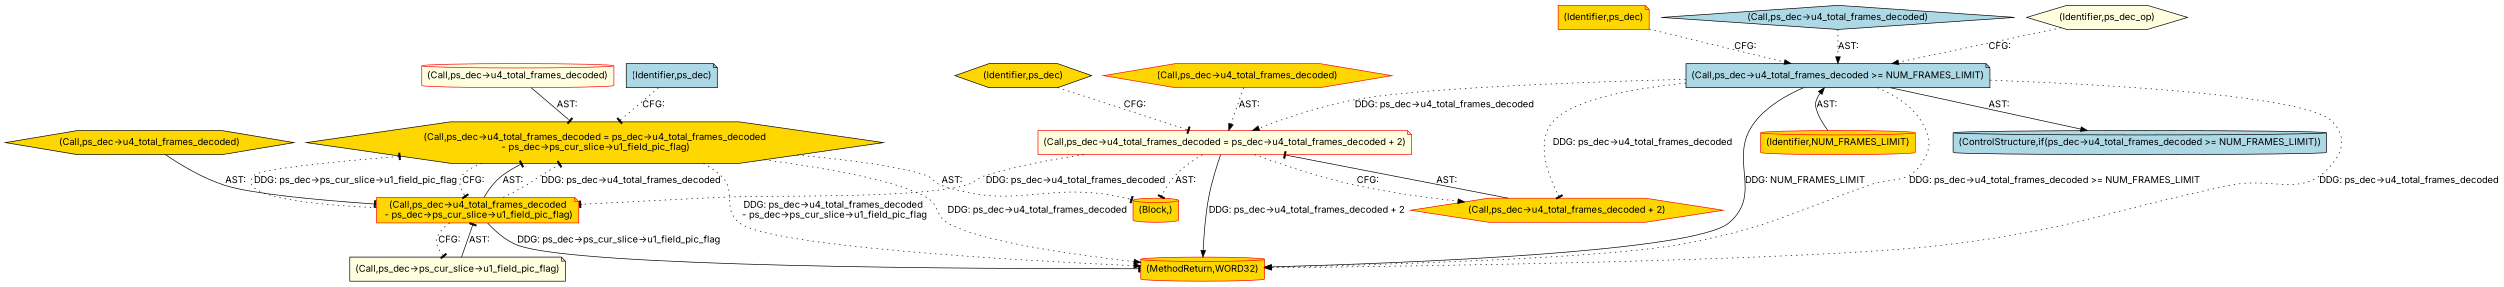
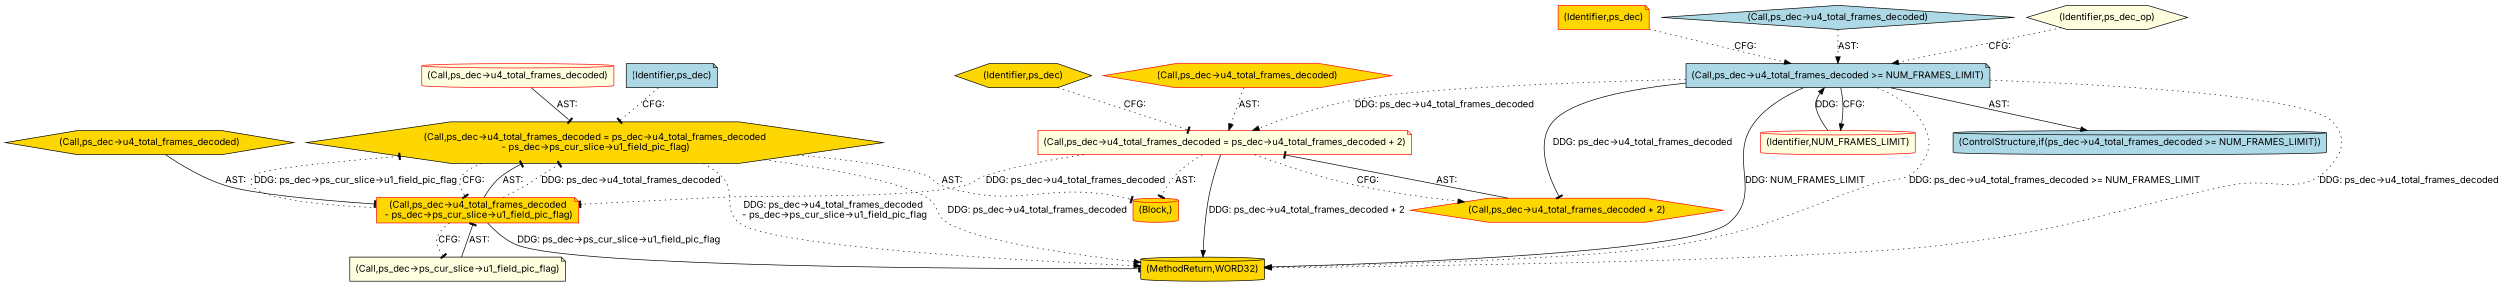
edge "(Call,ps_dec->u4_total_frames_decoded >= NUM_FRAMES_LIMIT)" -> "(Call,ps_dec->u4_total_frames_decoded + 2)": style dotted -> solid
edge "(Identifier,NUM_FRAMES_LIMIT)" -> "(Call,ps_dec->u4_total_frames_decoded >= NUM_FRAMES_LIMIT)": label "AST: " -> "DDG: "
edge "(Call,ps_dec->u4_total_frames_decoded >= NUM_FRAMES_LIMIT)" -> "(Identifier,NUM_FRAMES_LIMIT)": added, label "CFG:"
node "(Identifier,NUM_FRAMES_LIMIT)": fillcolor gold -> lightyellow
node "(MethodReturn,WORD32)": color red -> black
